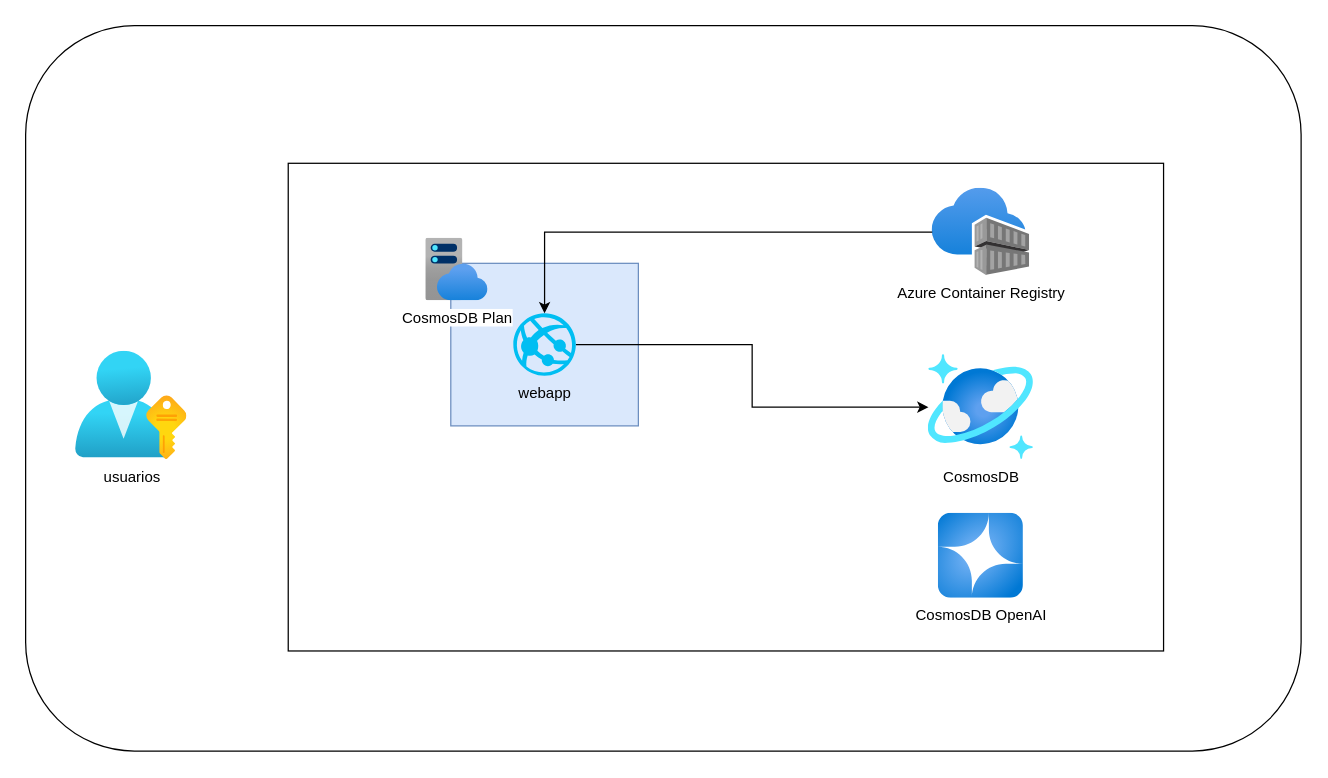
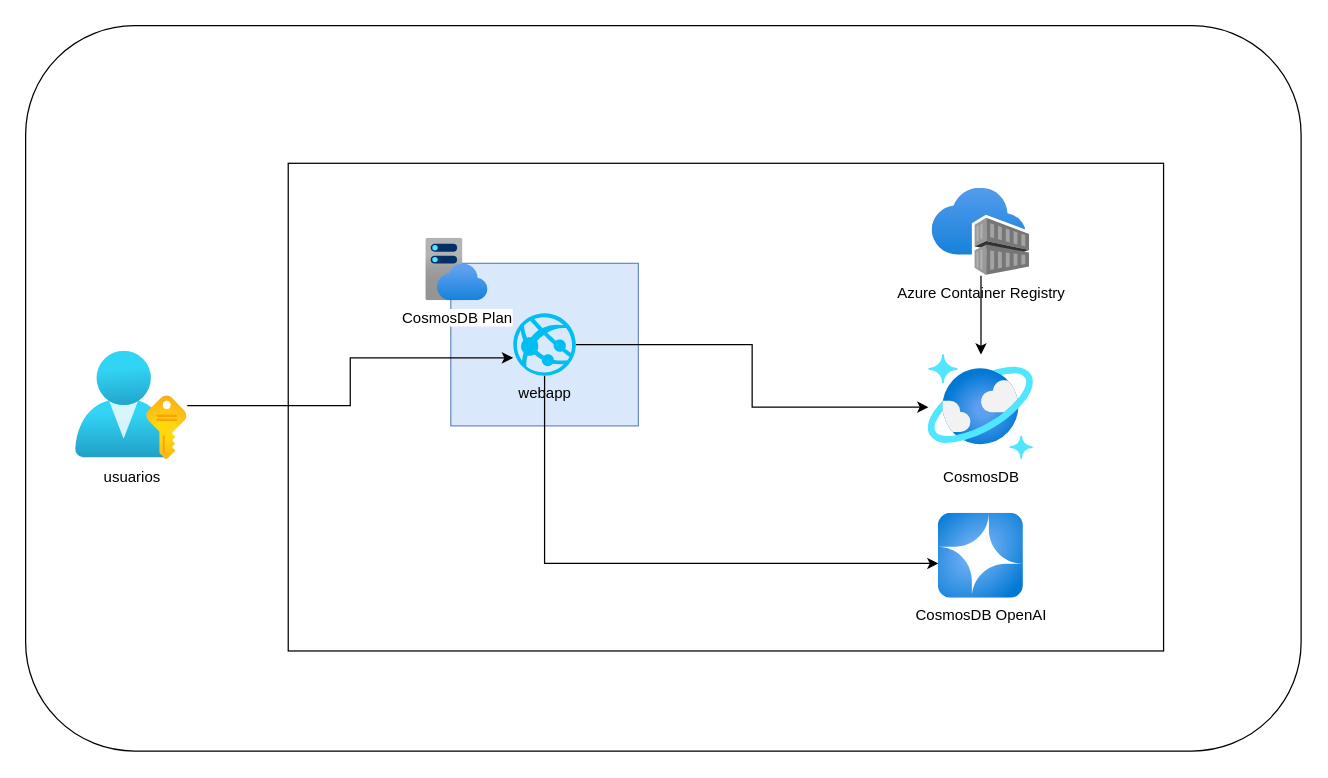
edge "Azure Container Registry" -> "webapp": now "Azure Container Registry" -> "CosmosDB"
edge "usuarios" -> "webapp": added
edge "webapp" -> "CosmosDB OpenAI": added
